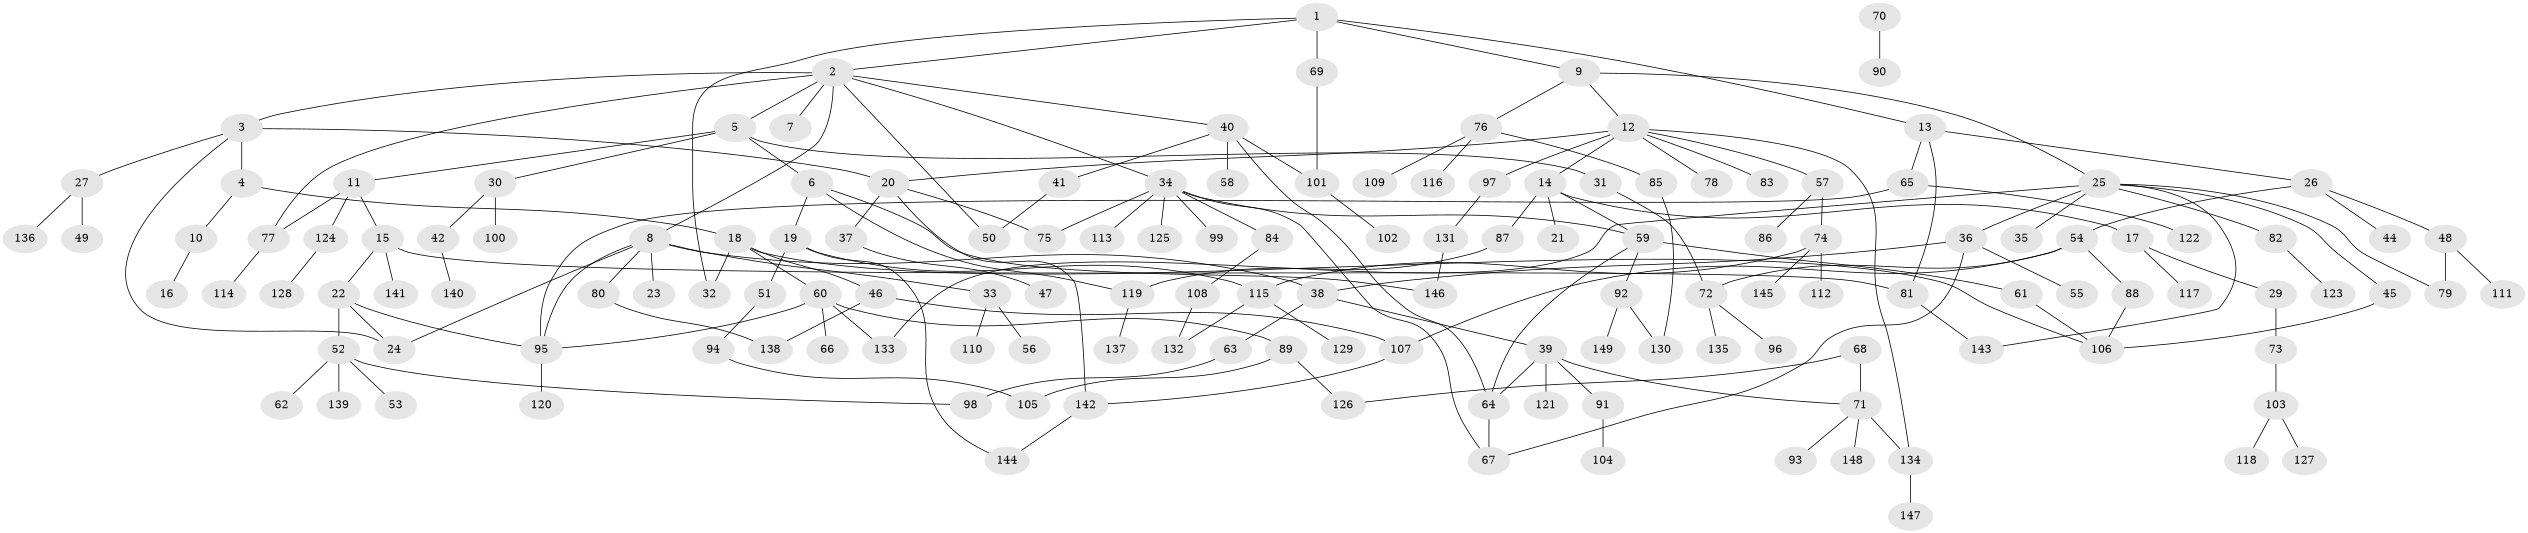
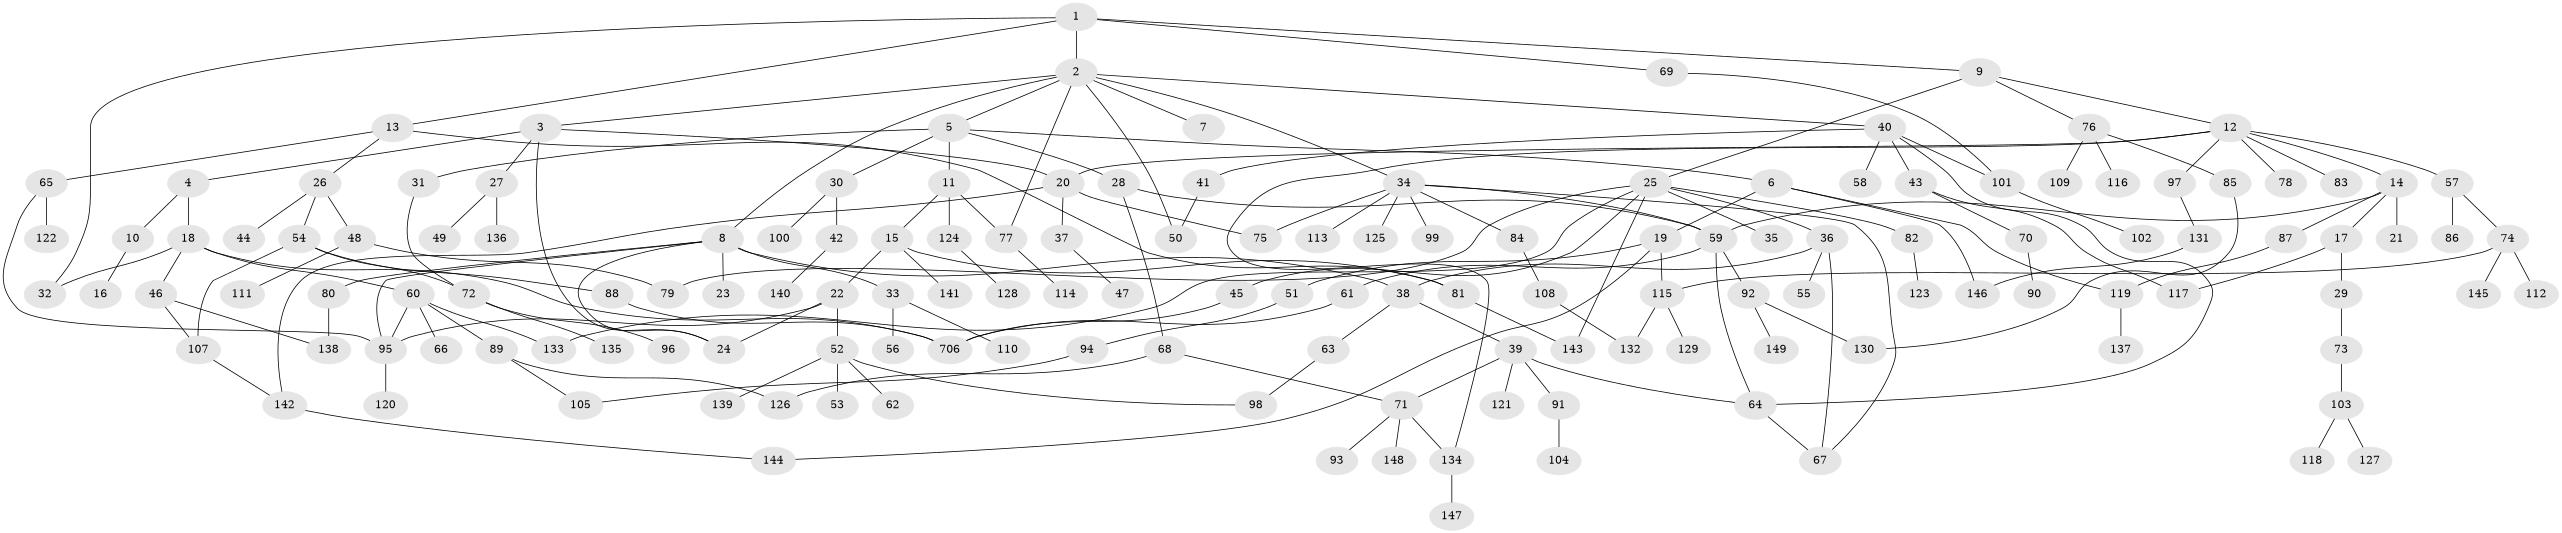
node "28": added
node "43": added
node "106": label "106" -> "706"
